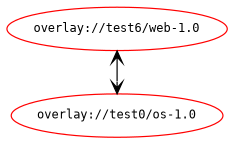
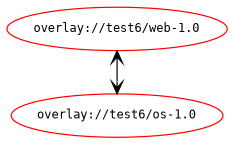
node "overlay://test0/os-1.0": label "overlay://test0/os-1.0" -> "overlay://test6/os-1.0"
